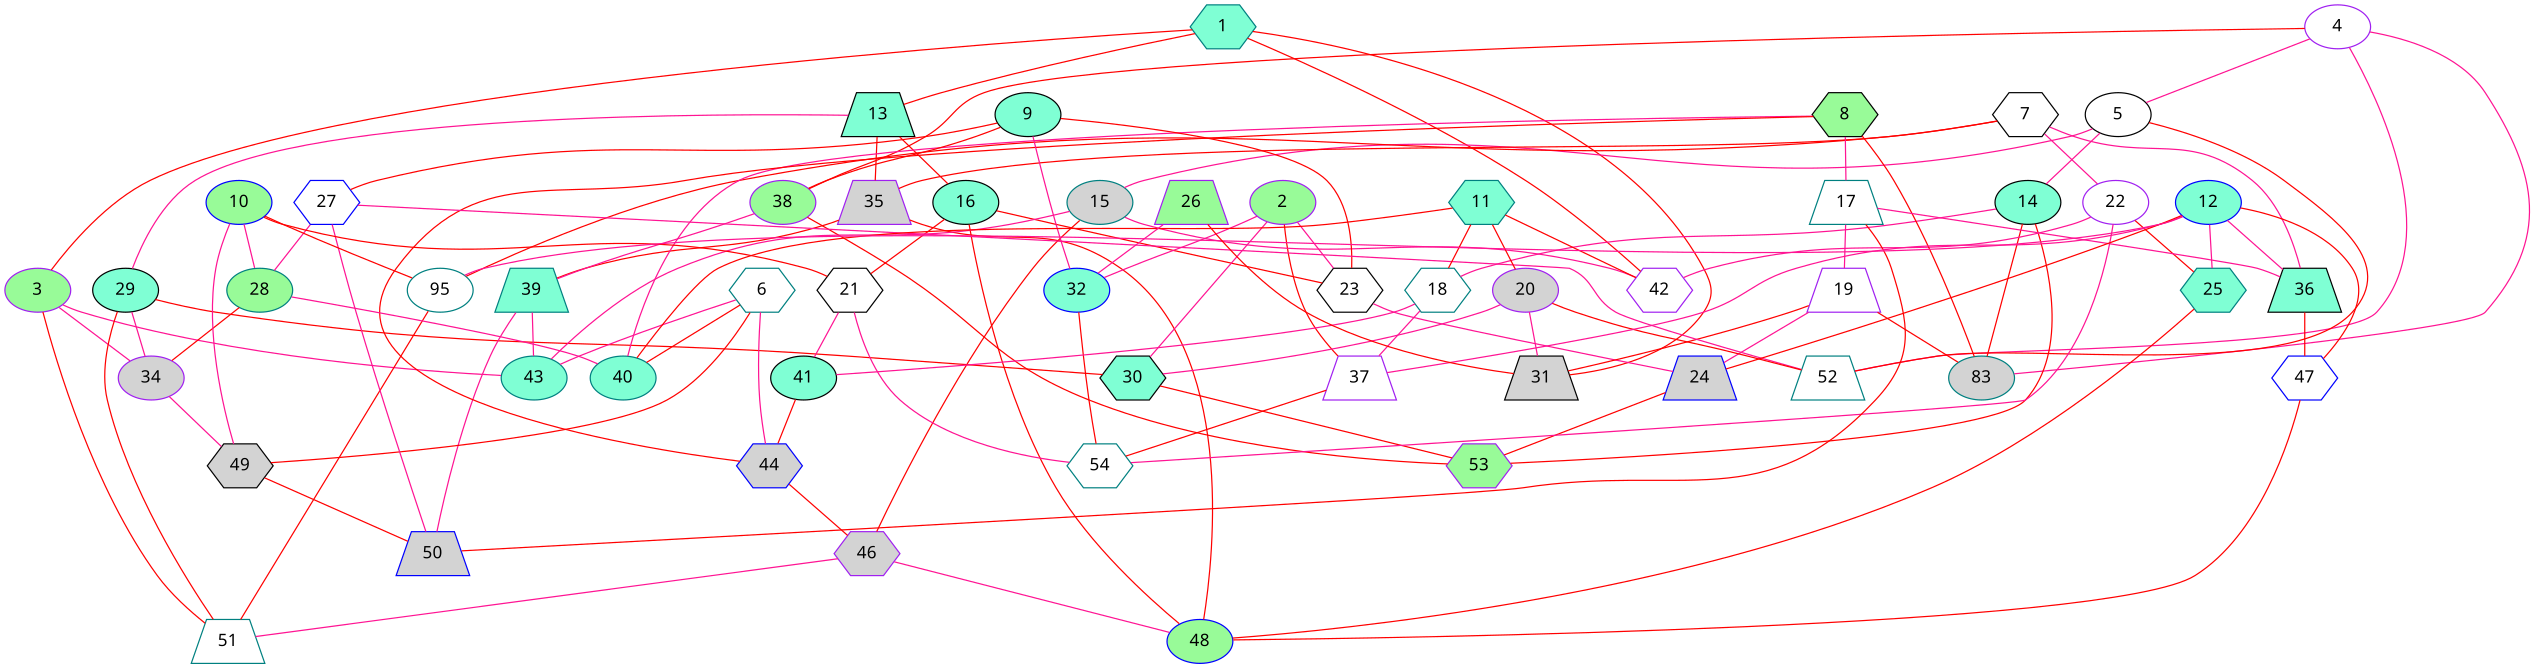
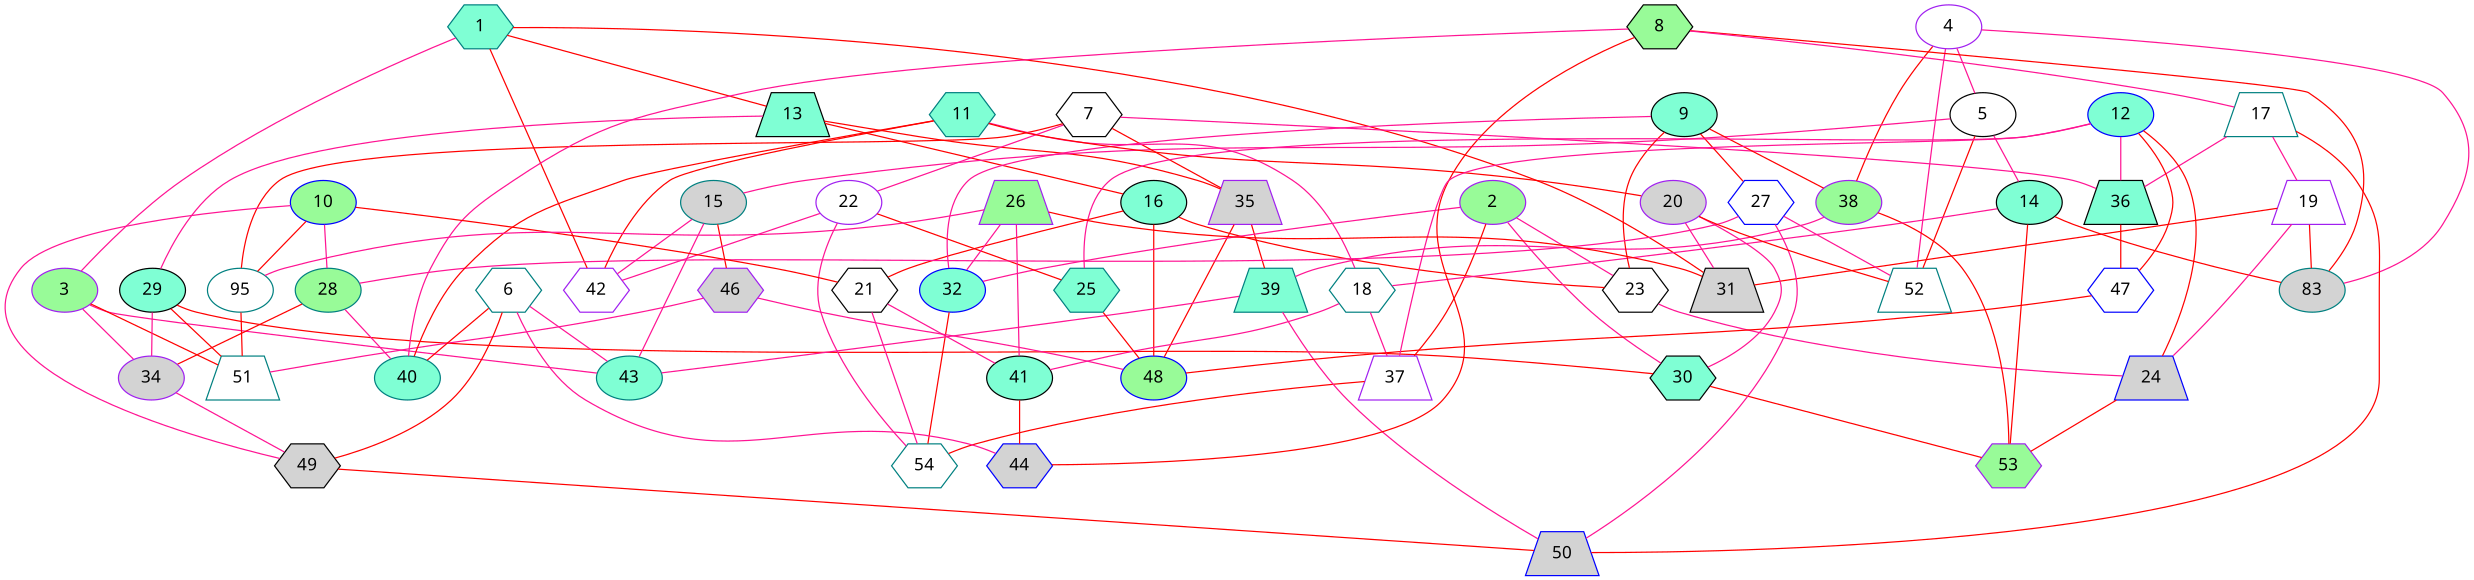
edge "1" -- "3": color red -> deeppink
edge "11" -- "18": color red -> deeppink
edge "12" -- "95": now "26" -- "95"
edge "26" -- "41": added
edge "44" -- "46": removed
